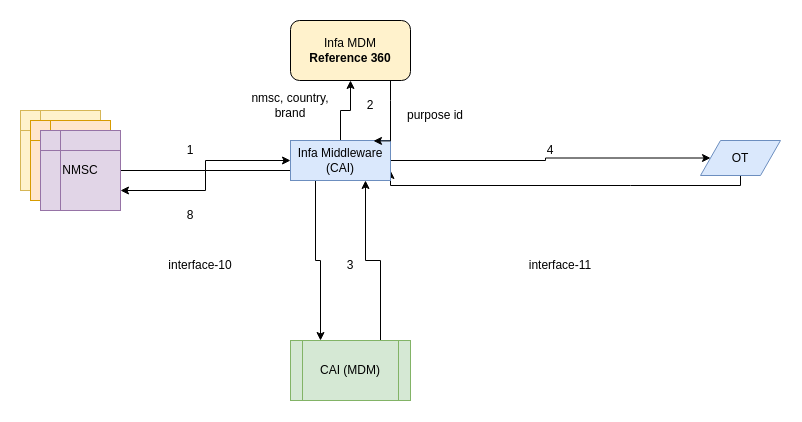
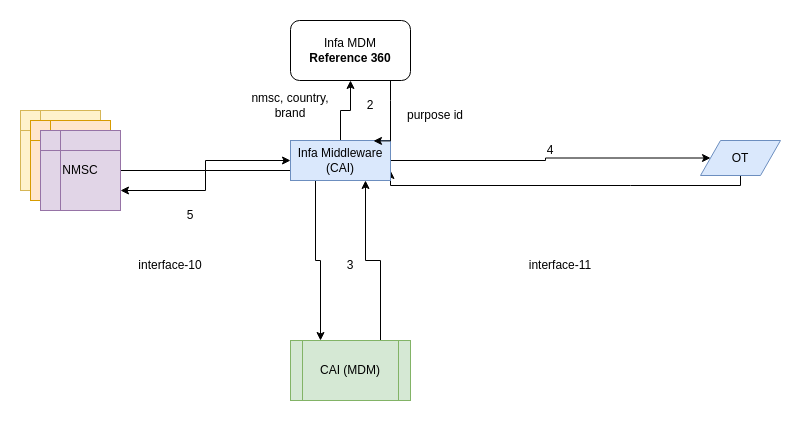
node "Infa MDM Reference 360": fillcolor #fff2cc -> #ffffff
node "1": removed
node "8": label "8" -> "5"
node "interface-10": moved (201, 266) -> (171, 266)
